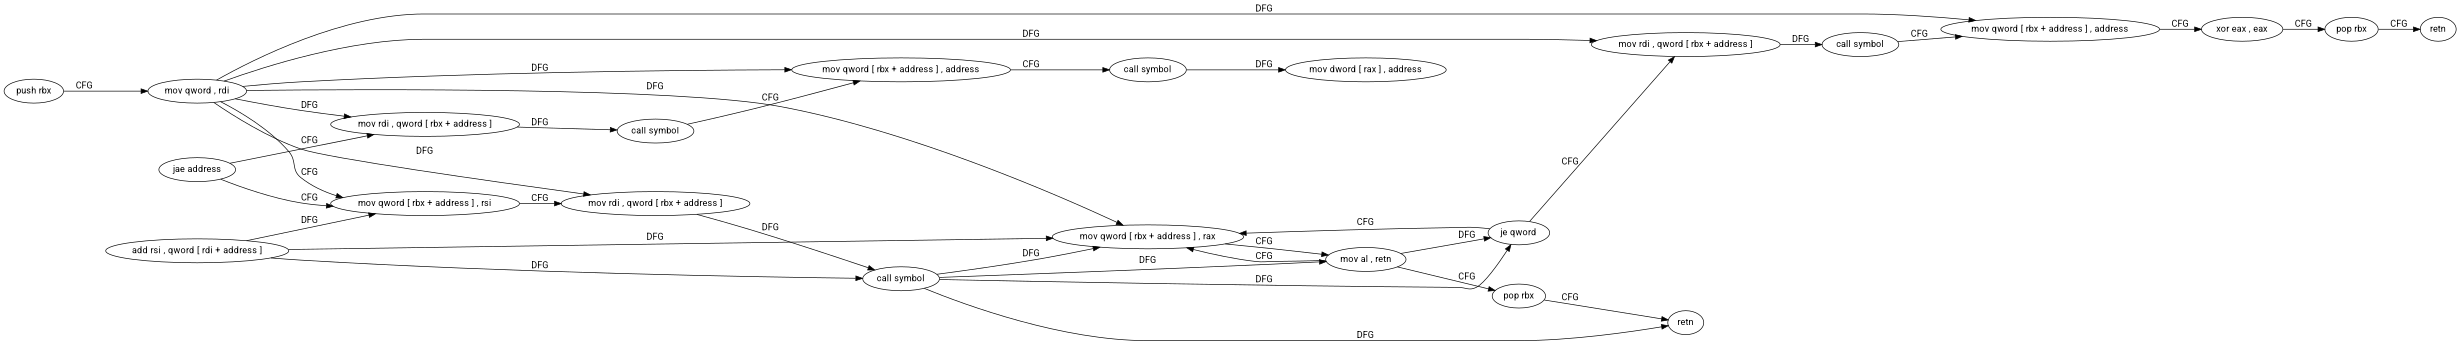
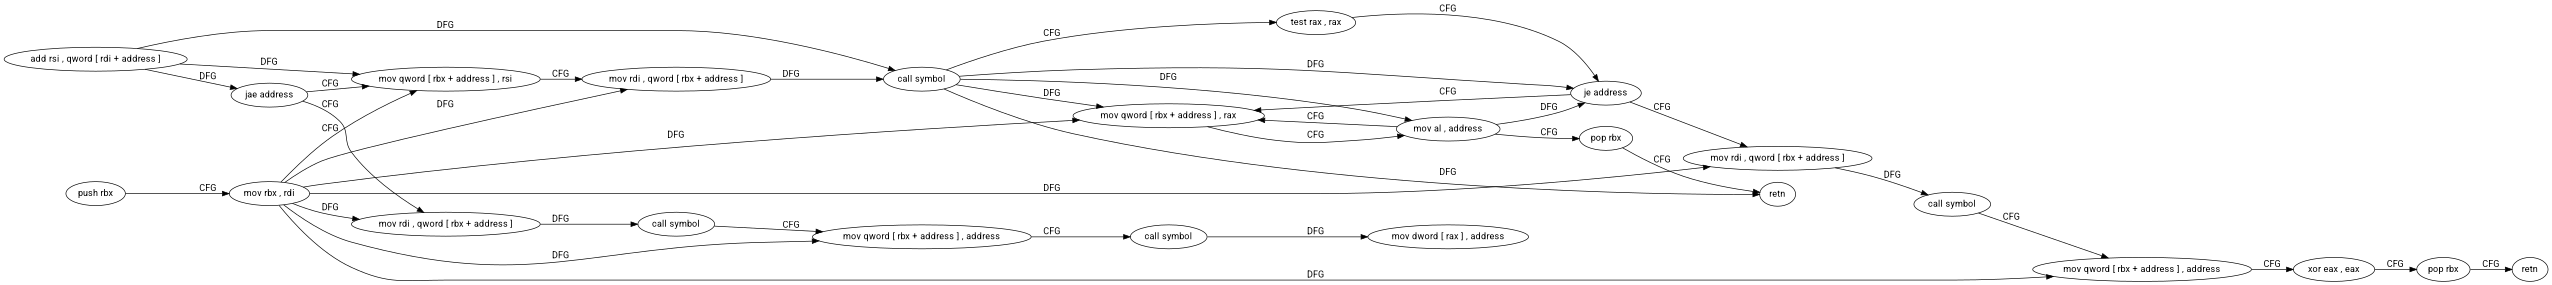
node "test rax , rax": added
node "mov qword , rdi": label "mov qword , rdi" -> "mov rbx , rdi"
node "je qword": label "je qword" -> "je address"
edge "add rsi , qword [ rdi + address ]" -> "mov qword [ rbx + address ] , rax": now "add rsi , qword [ rdi + address ]" -> "jae address"
node "mov al , retn": label "mov al , retn" -> "mov al , address"
